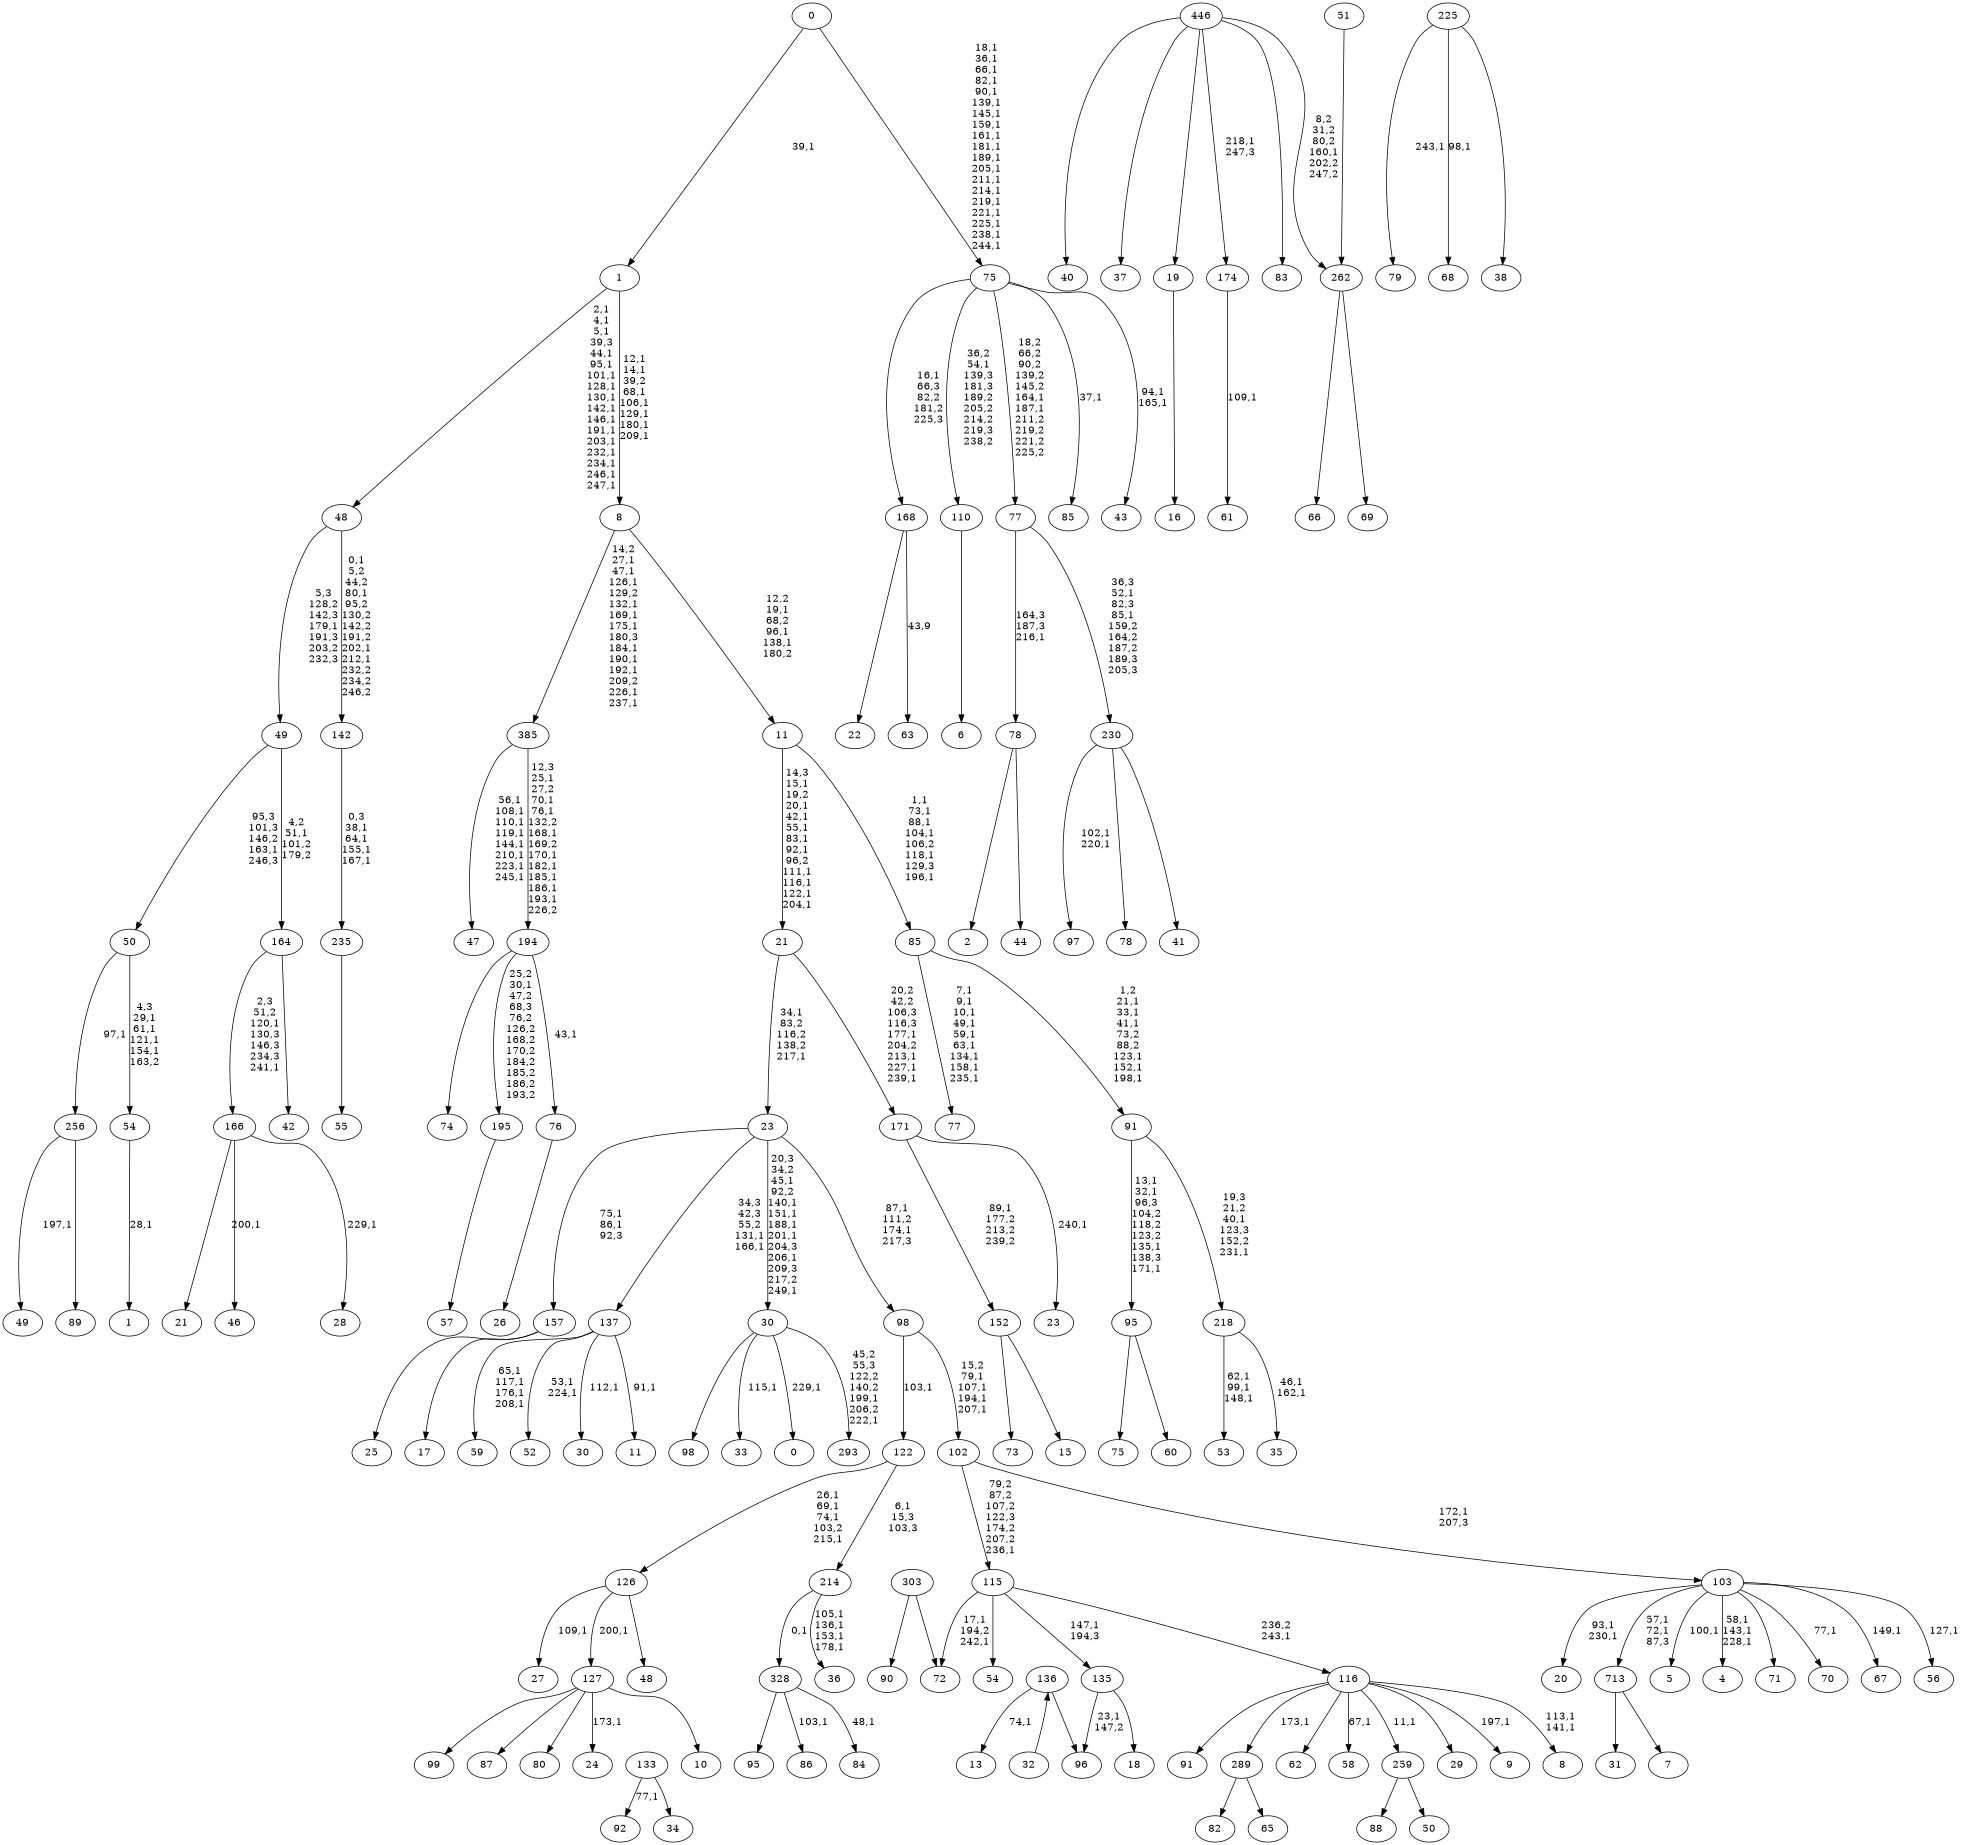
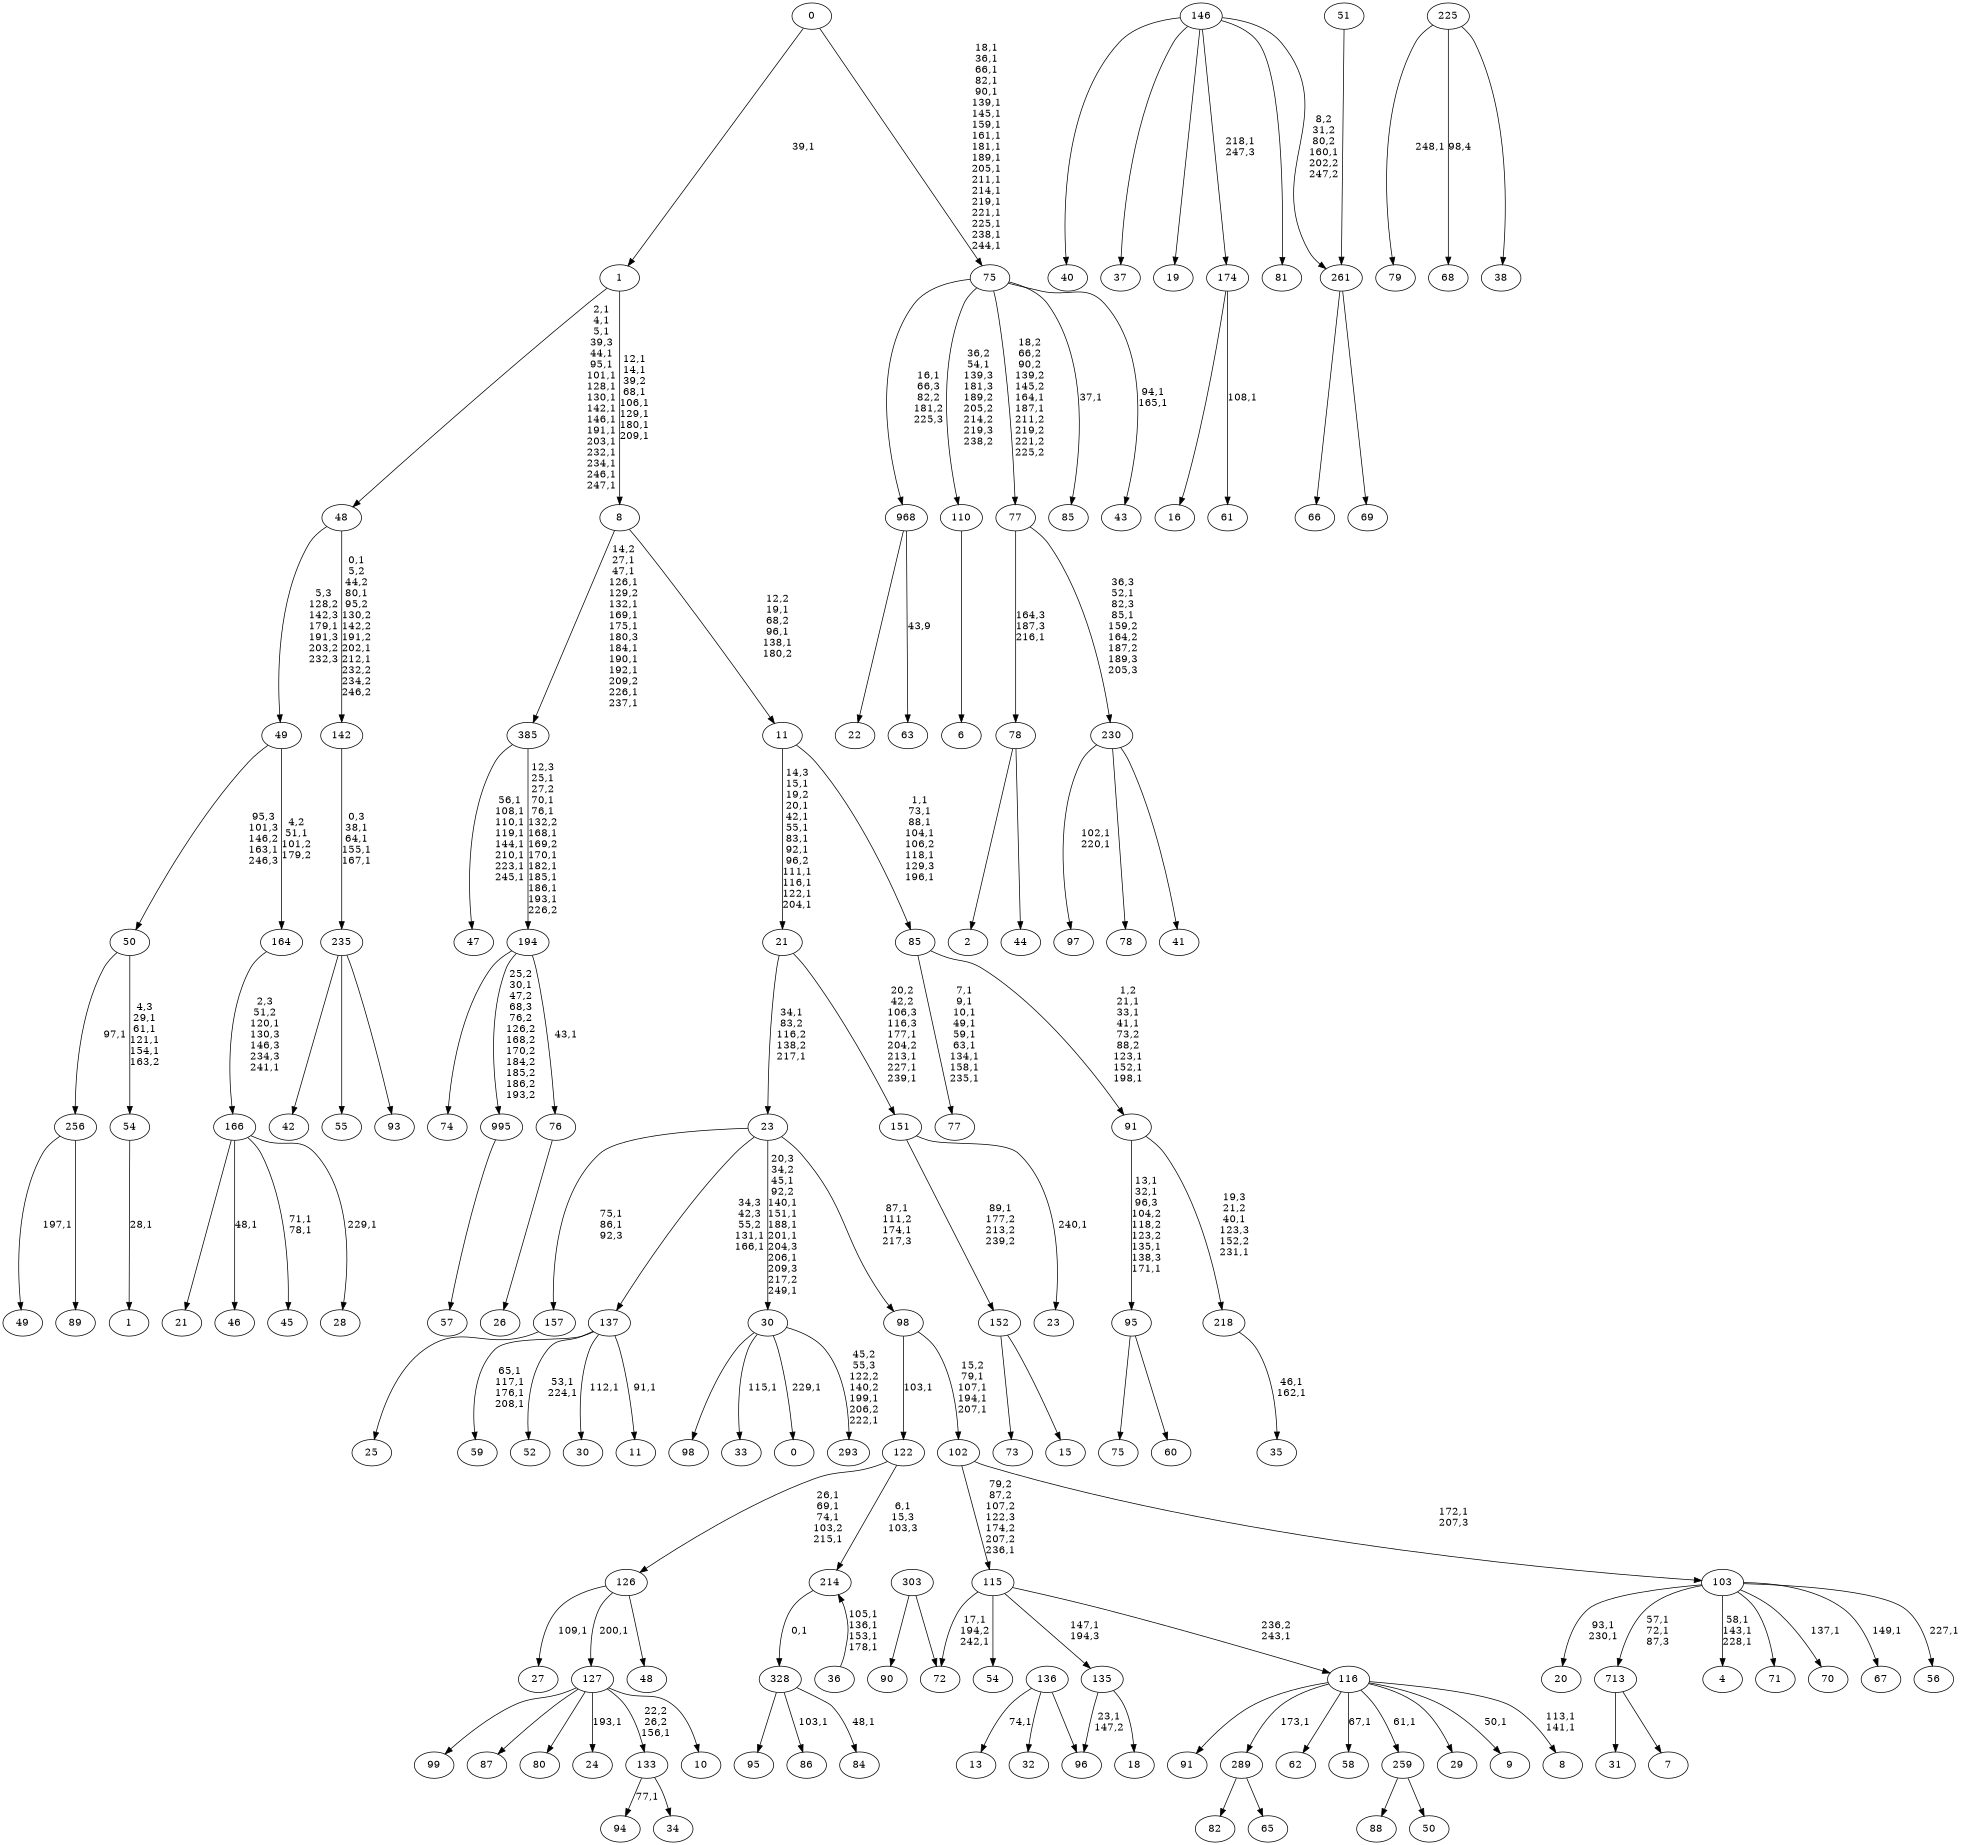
node "446": label "446" -> "146"
edge "225" -> "79": label "243,1" -> "248,1"
edge "225" -> "68": label "98,1" -> "98,4"
node "83": label "83" -> "81"
node "262": label "262" -> "261"
edge "19" -> "16": now "174" -> "16"
edge "174" -> "61": label "109,1" -> "108,1"
node "168": label "168" -> "968"
edge "164" -> "42": now "235" -> "42"
node "93": added
node "195": label "195" -> "995"
node "171": label "171" -> "151"
edge "166" -> "46": label "200,1" -> "48,1"
node "45": added
node "17": removed
node "53": removed
edge "214" -> "36": reversed
edge "103" -> "70": label "77,1" -> "137,1"
edge "103" -> "56": label "127,1" -> "227,1"
node "5": removed
edge "127" -> "133": added, label "22,2 26,2 156,1"
edge "127" -> "24": label "173,1" -> "193,1"
edge "116" -> "259": label "11,1" -> "61,1"
edge "116" -> "9": label "197,1" -> "50,1"
edge "32" -> "136": reversed
node "92": label "92" -> "94"
